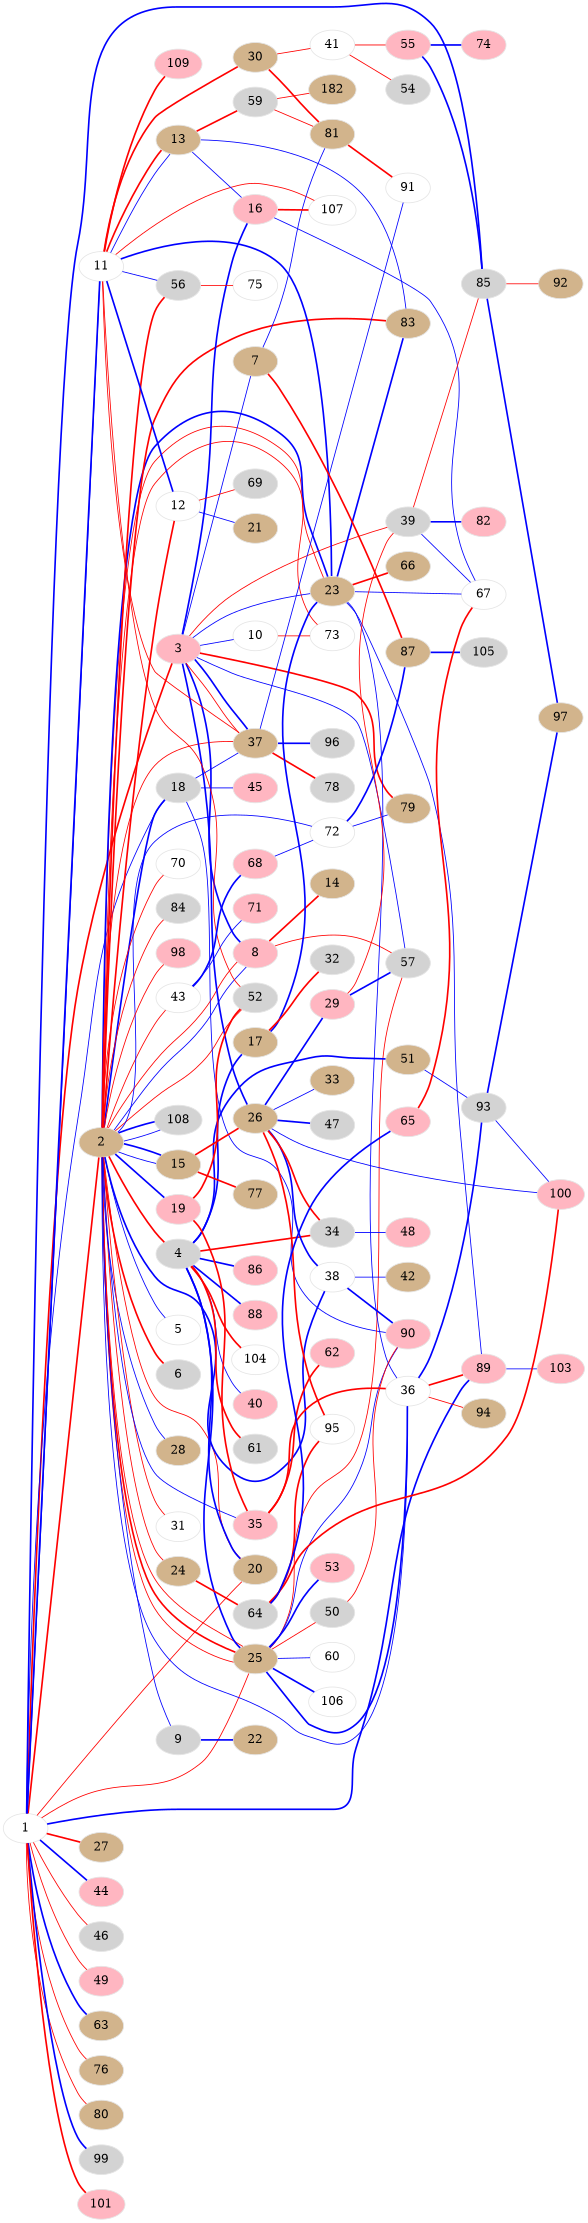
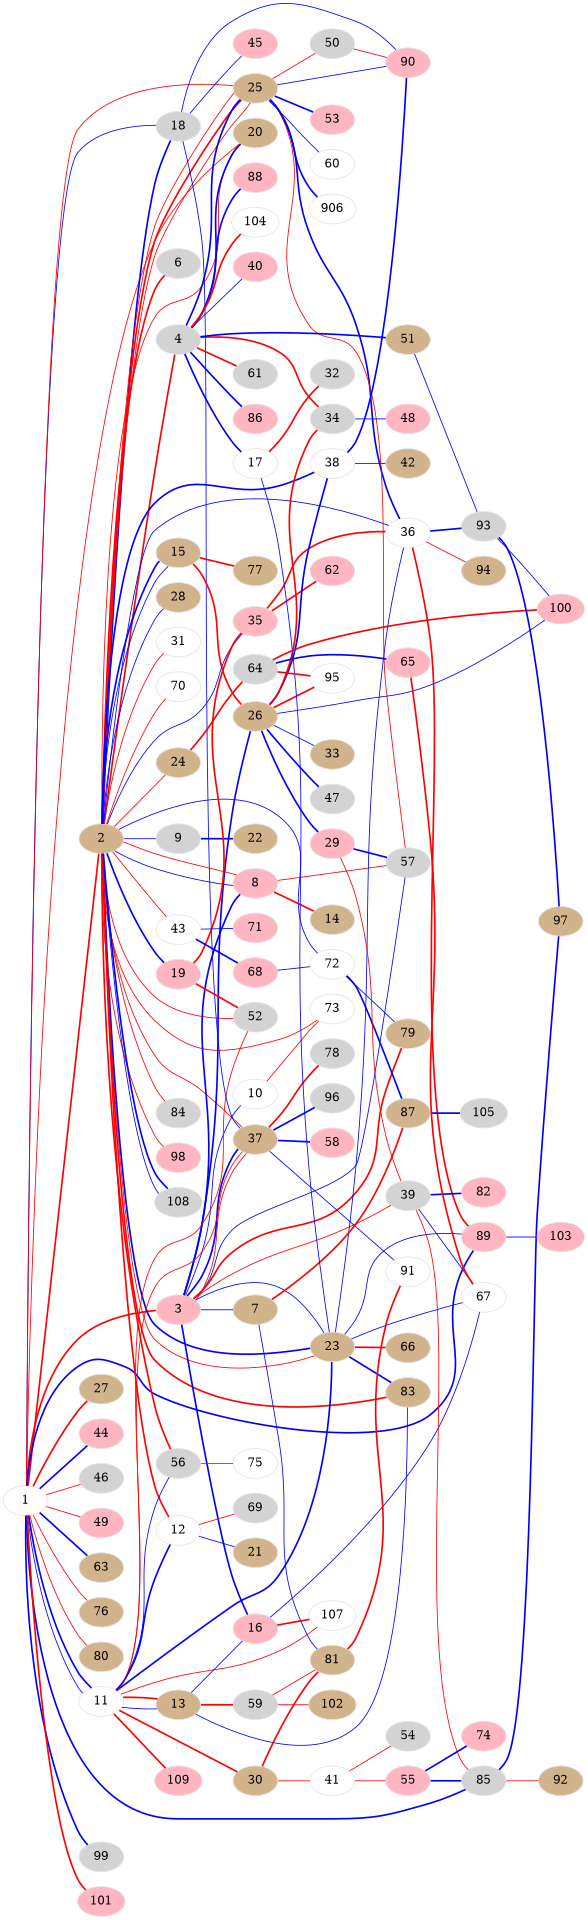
node "182": label "182" -> "102"
edge "23" -- "17": style bold -> solid
node "17": fillcolor tan -> white
node "58": added
node "5": removed
node "106": label "106" -> "906"
